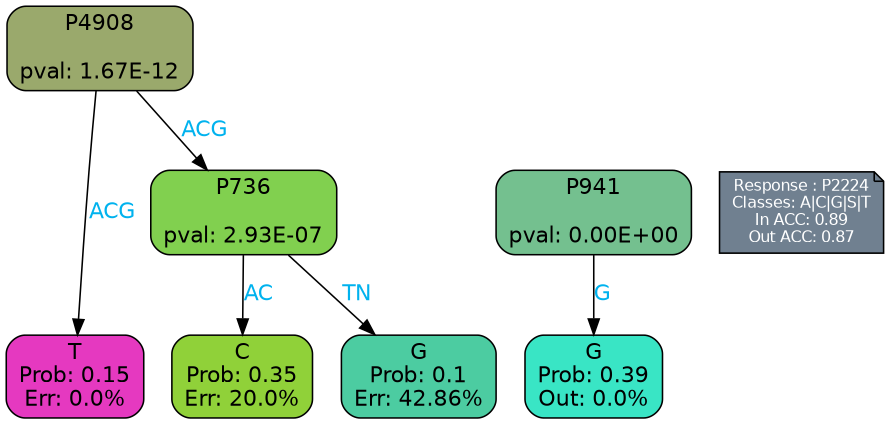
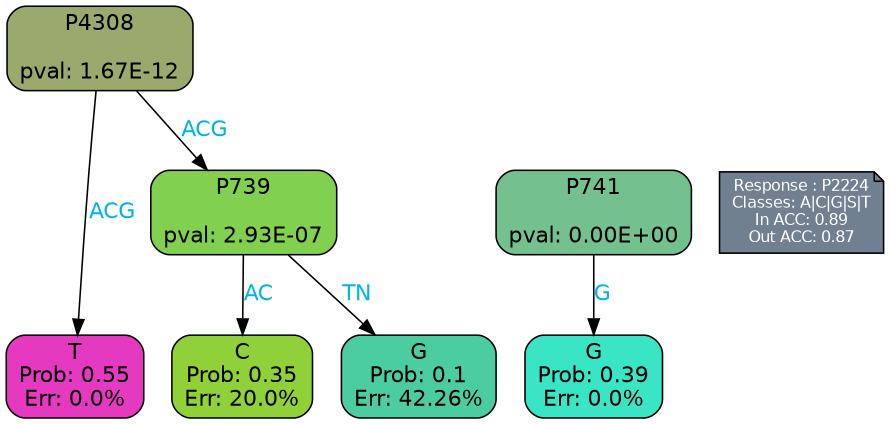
node "P4908 pval: 1.67E-12": label "P4908 pval: 1.67E-12" -> "P4308 pval: 1.67E-12"
node "P736 pval: 2.93E-07": label "P736 pval: 2.93E-07" -> "P739 pval: 2.93E-07"
node "P941 pval: 0.00E+00": label "P941 pval: 0.00E+00" -> "P741 pval: 0.00E+00"
node "T Prob: 0.15 Err: 0.0%": label "T Prob: 0.15 Err: 0.0%" -> "T Prob: 0.55 Err: 0.0%"
node "G Prob: 0.1 Err: 42.86%": label "G Prob: 0.1 Err: 42.86%" -> "G Prob: 0.1 Err: 42.26%"
node "G Prob: 0.39 Out: 0.0%": label "G Prob: 0.39 Out: 0.0%" -> "G Prob: 0.39 Err: 0.0%"
